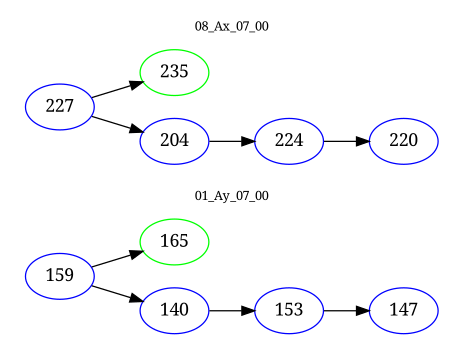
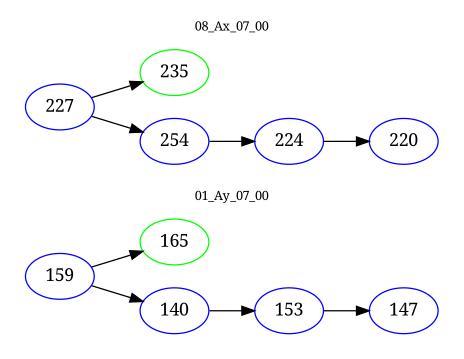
node "204": label "204" -> "254"
